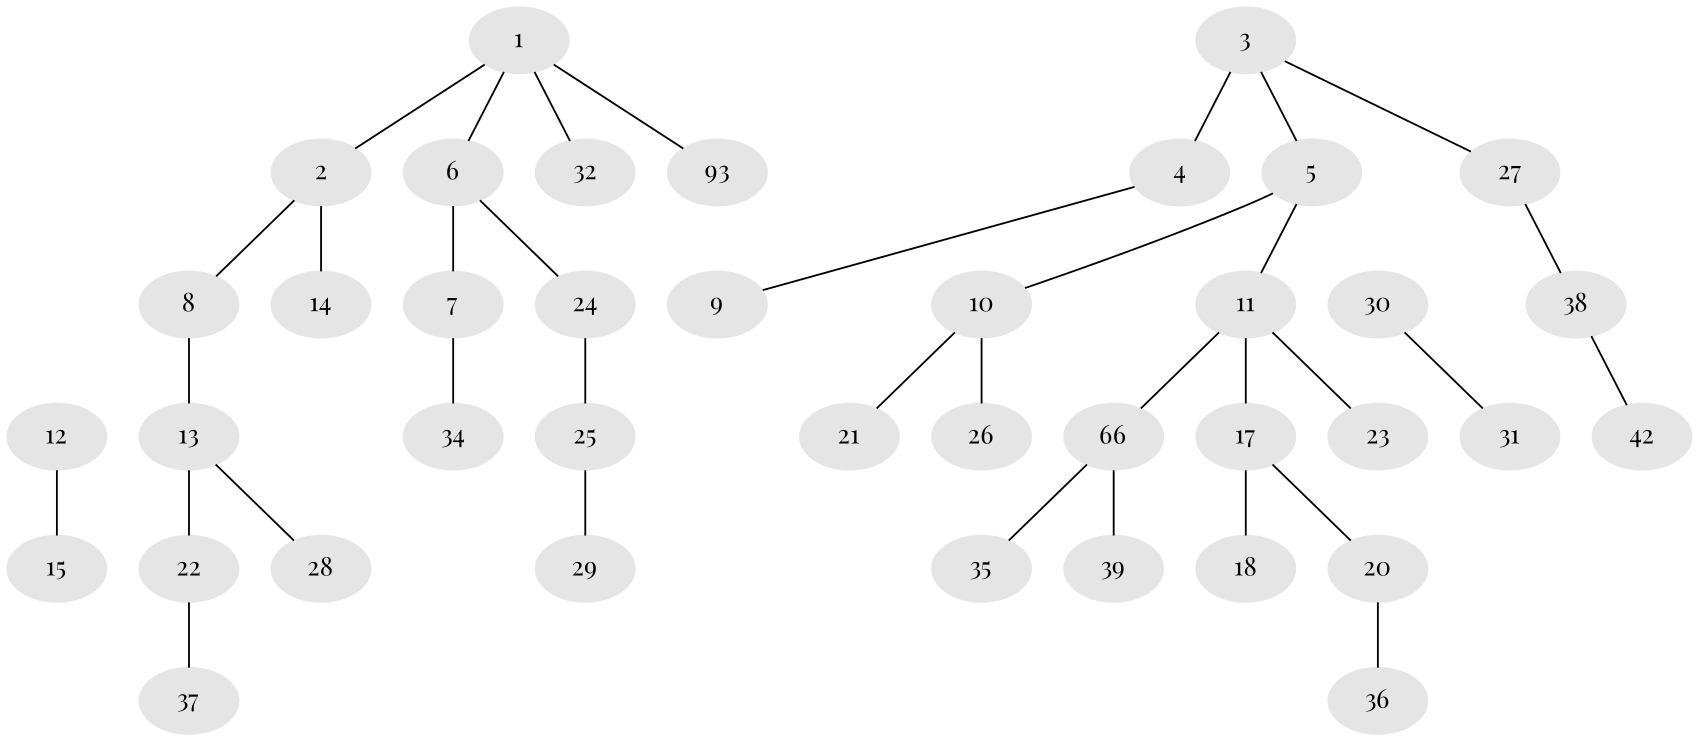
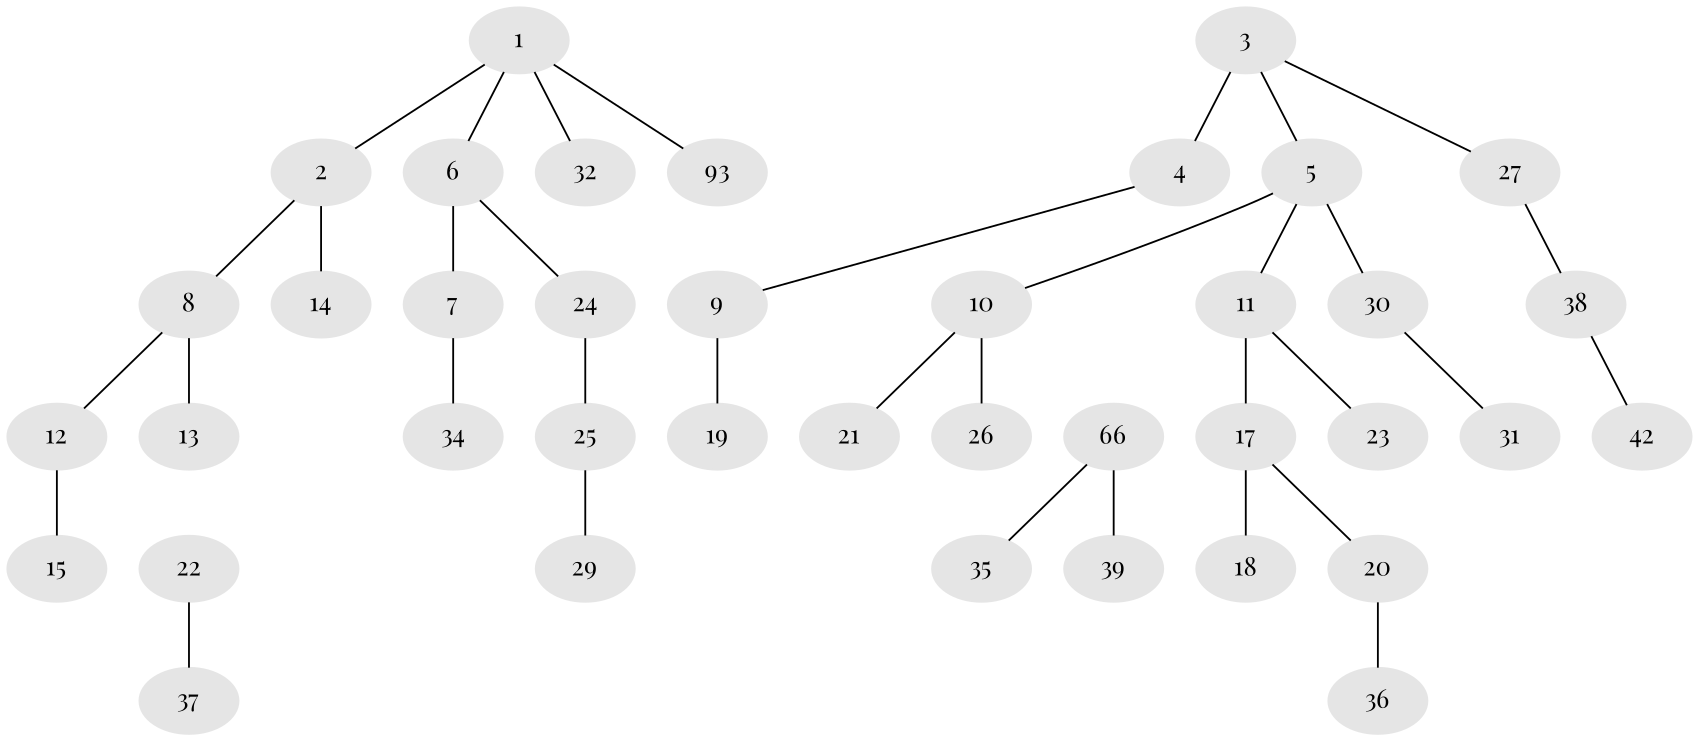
edge "5" -- "30": added
edge "8" -- "12": added
edge "11" -- "66": removed
node "19": added
edge "13" -- "22": removed
node "28": removed
